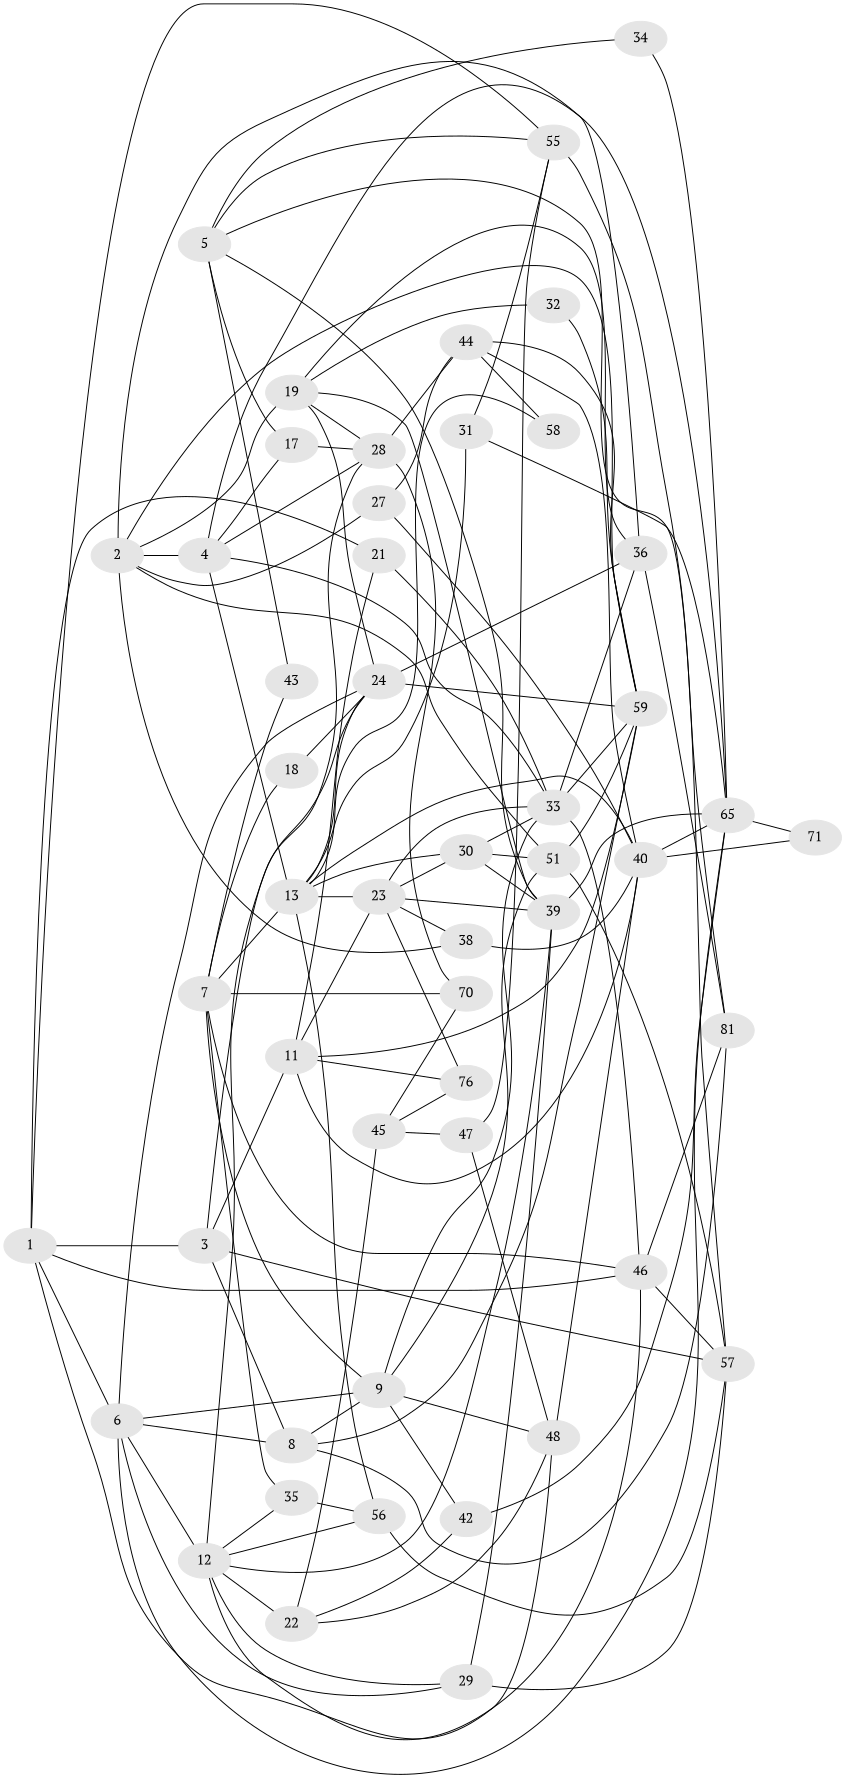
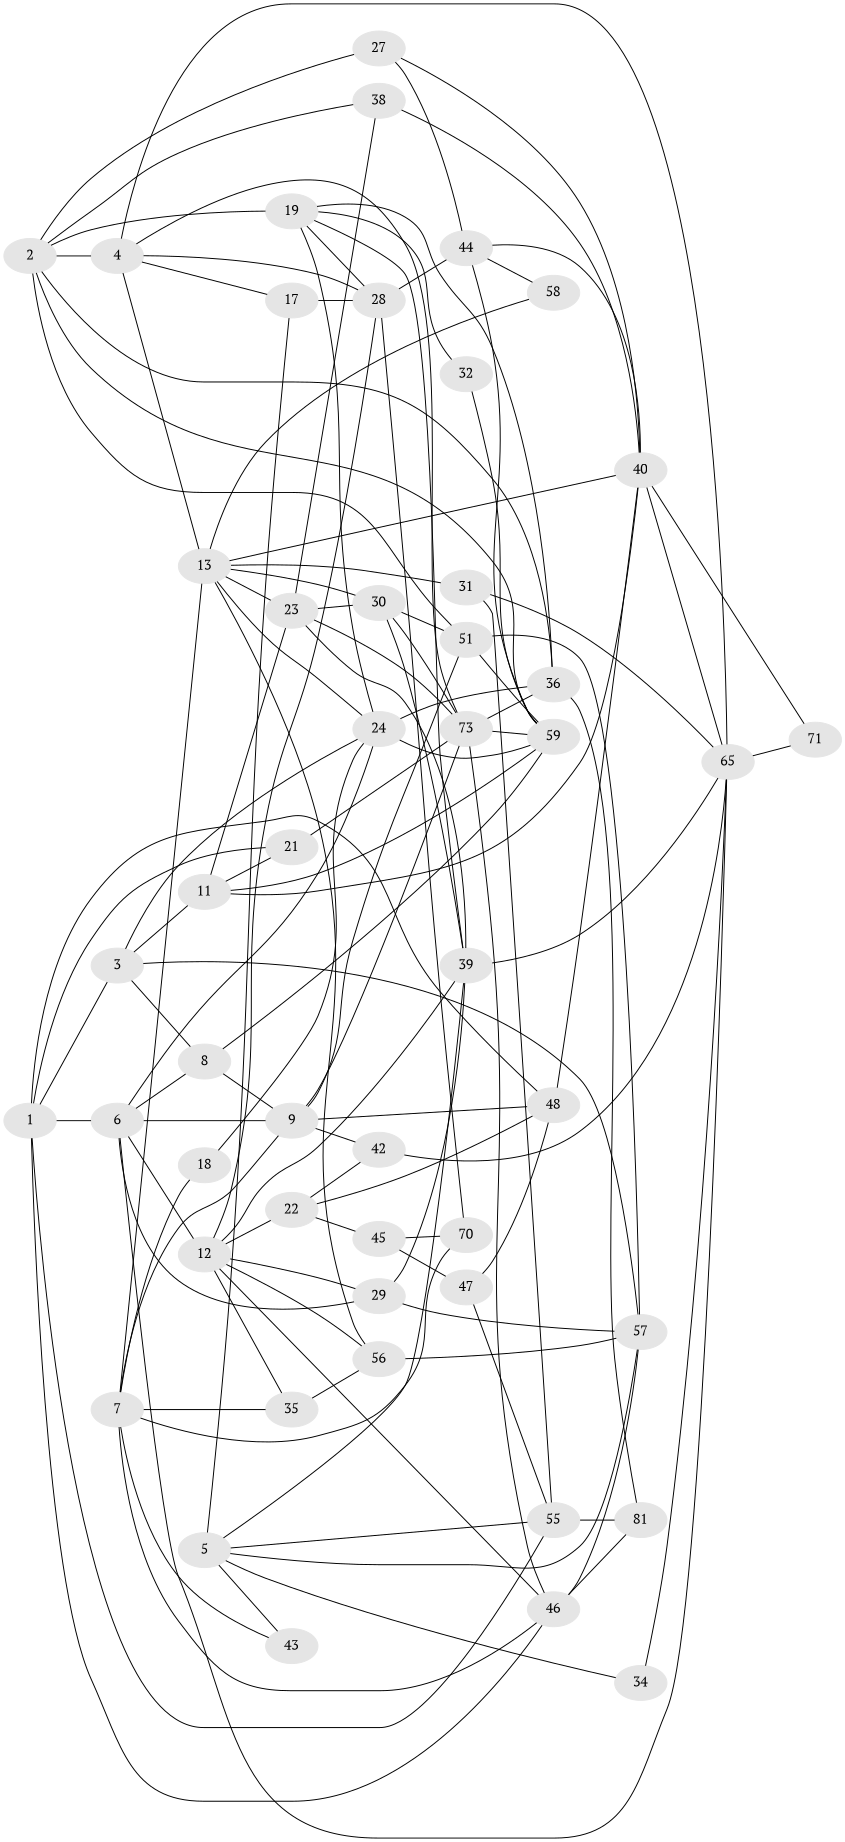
node "33": label "33" -> "73"
node "76": removed
edge "81" -- "8": removed
